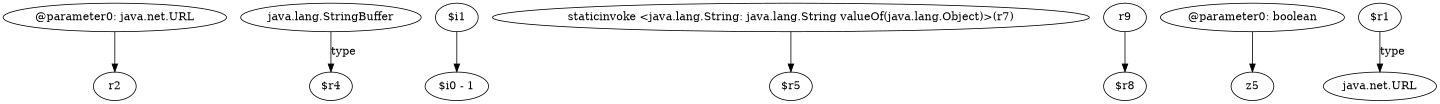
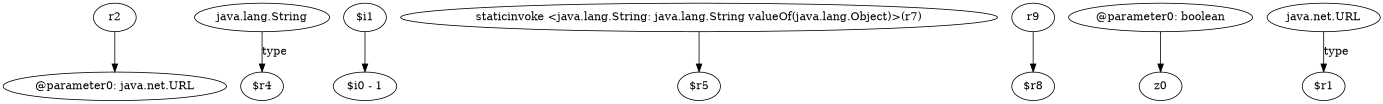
node "java.lang.StringBuffer": label "java.lang.StringBuffer" -> "java.lang.String"
edge "@parameter0: java.net.URL" -> "r2": reversed
edge "$r1" -> "java.net.URL": reversed
node "z5": label "z5" -> "z0"
